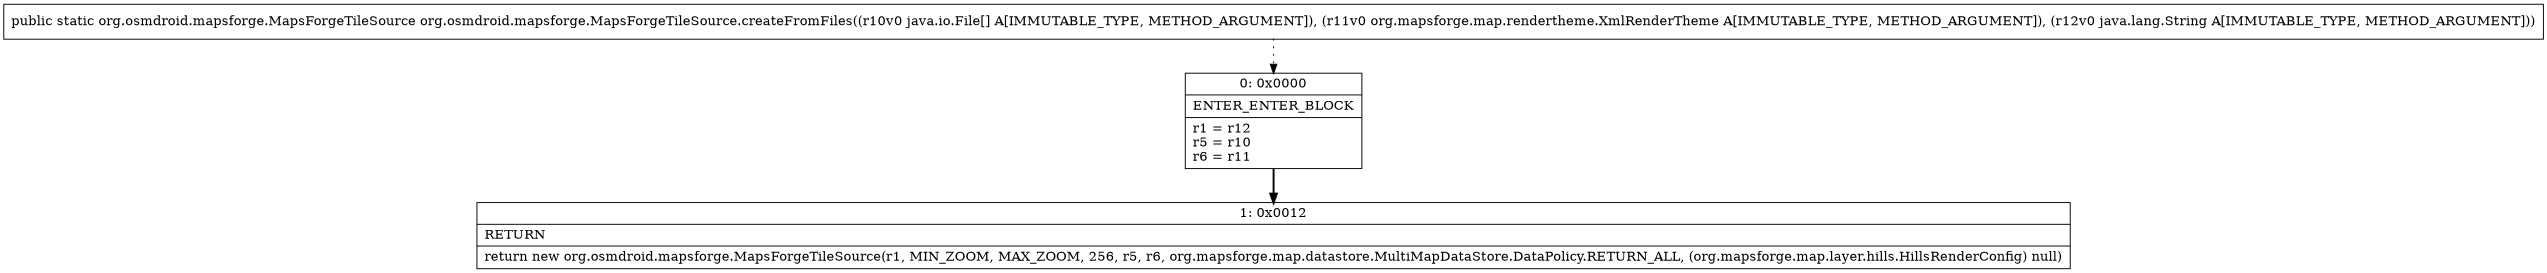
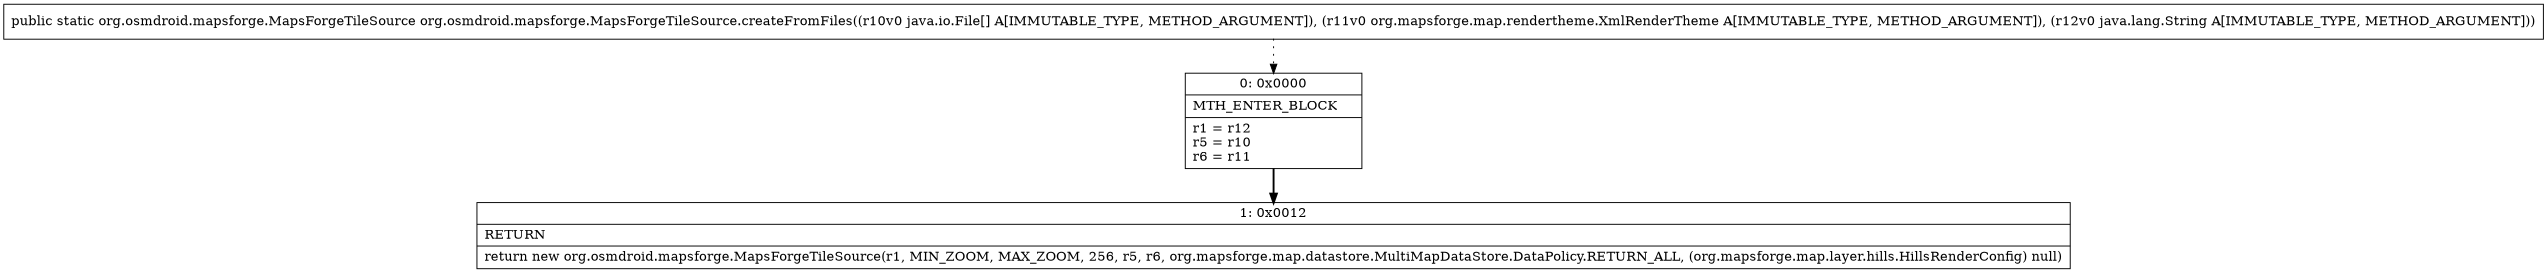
node "0: 0x0000": text "ENTER_ENTER_BLOCK" -> "MTH_ENTER_BLOCK"
